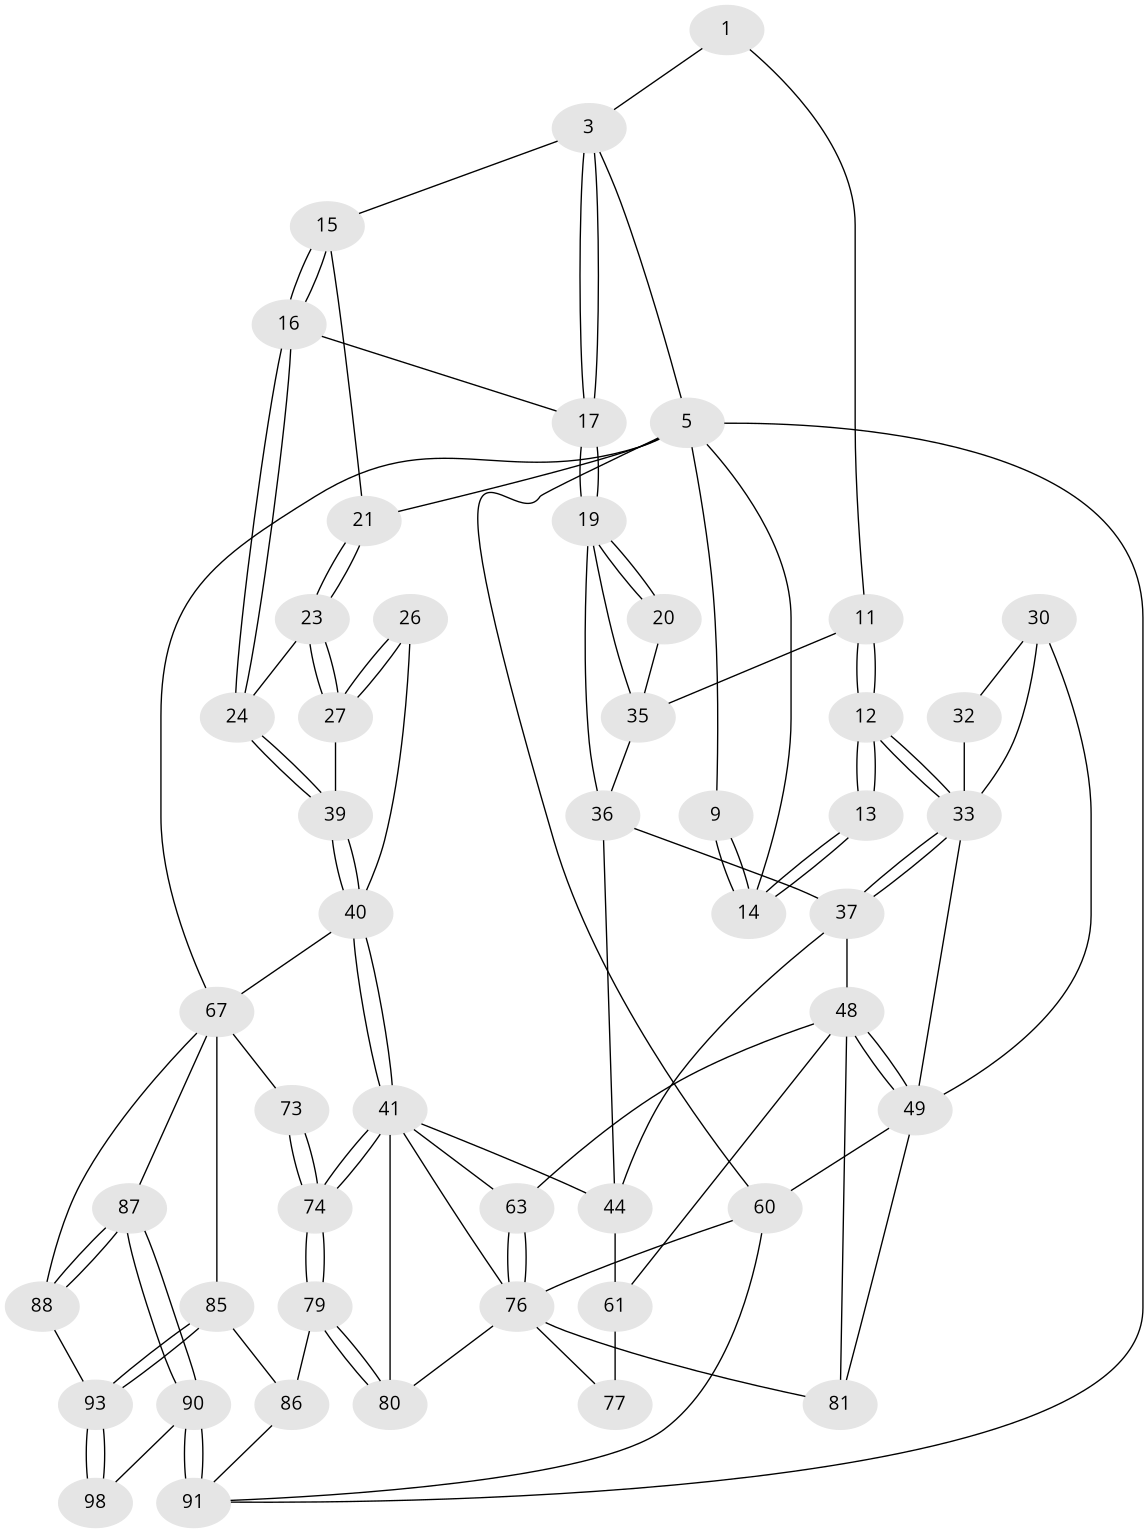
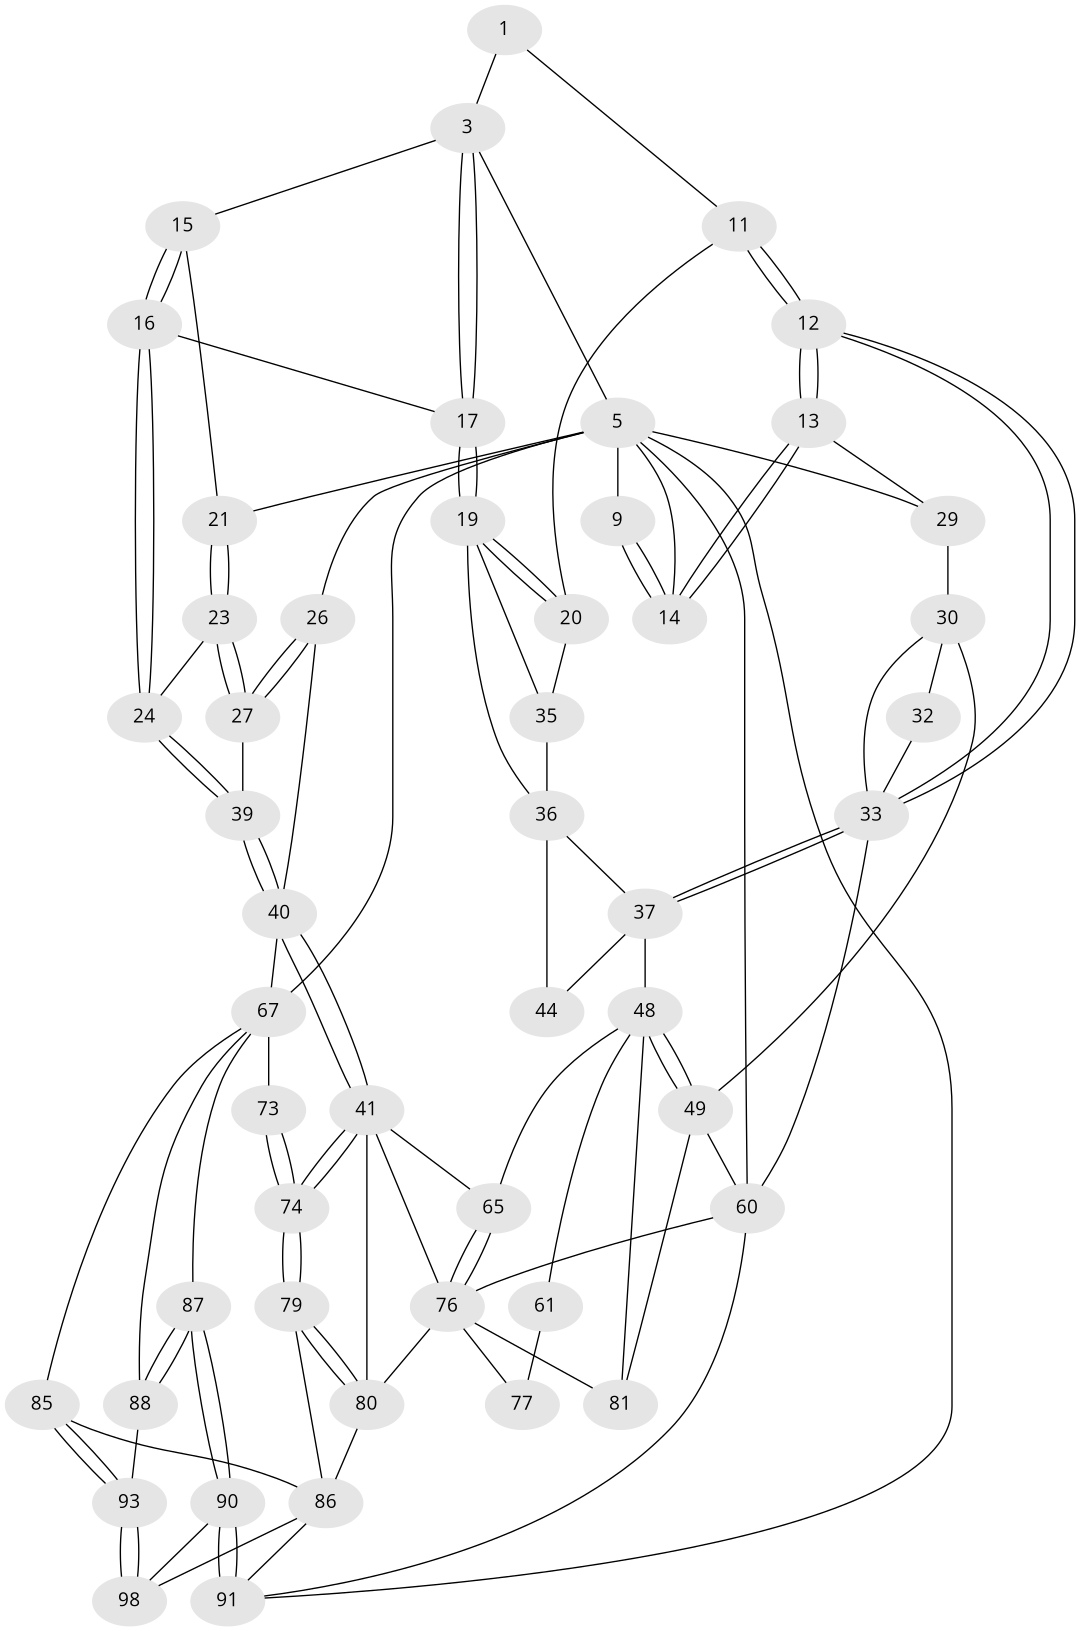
edge "5" -- "26": added
node "29": added
edge "11" -- "35": now "11" -- "20"
edge "33" -- "49": now "33" -- "60"
edge "41" -- "44": removed
node "63": label "63" -> "65"
edge "44" -- "61": removed
edge "80" -- "86": added
edge "86" -- "98": added
